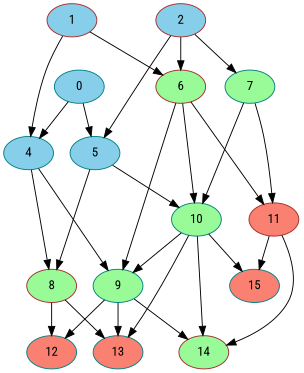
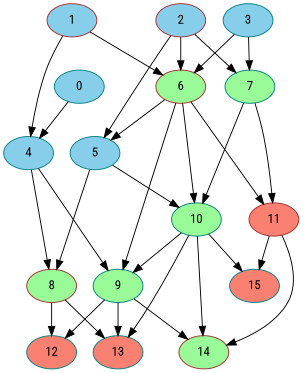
node "3": added
edge "0" -> "5": now "6" -> "5"
